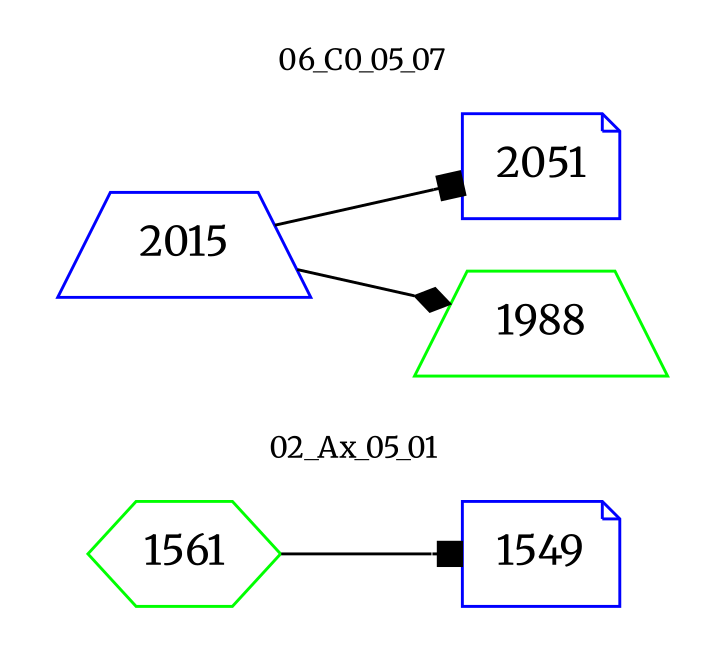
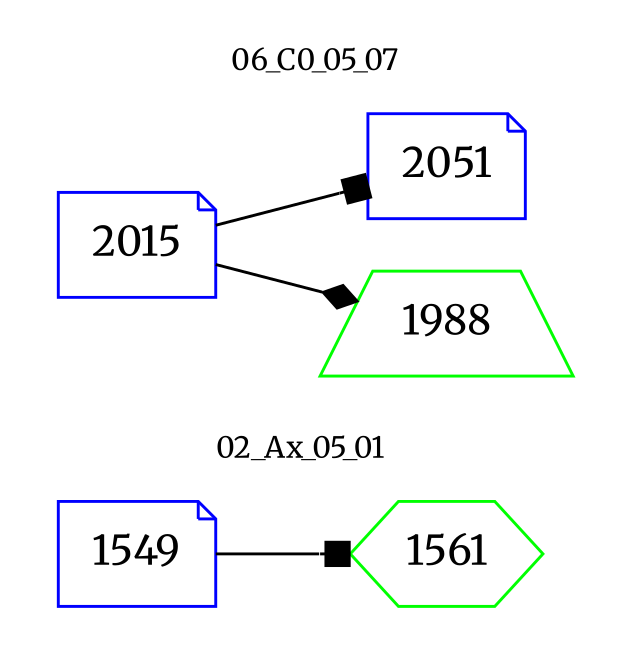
node "2015": shape trapezium -> note
edge "1561" -> "1549": reversed
